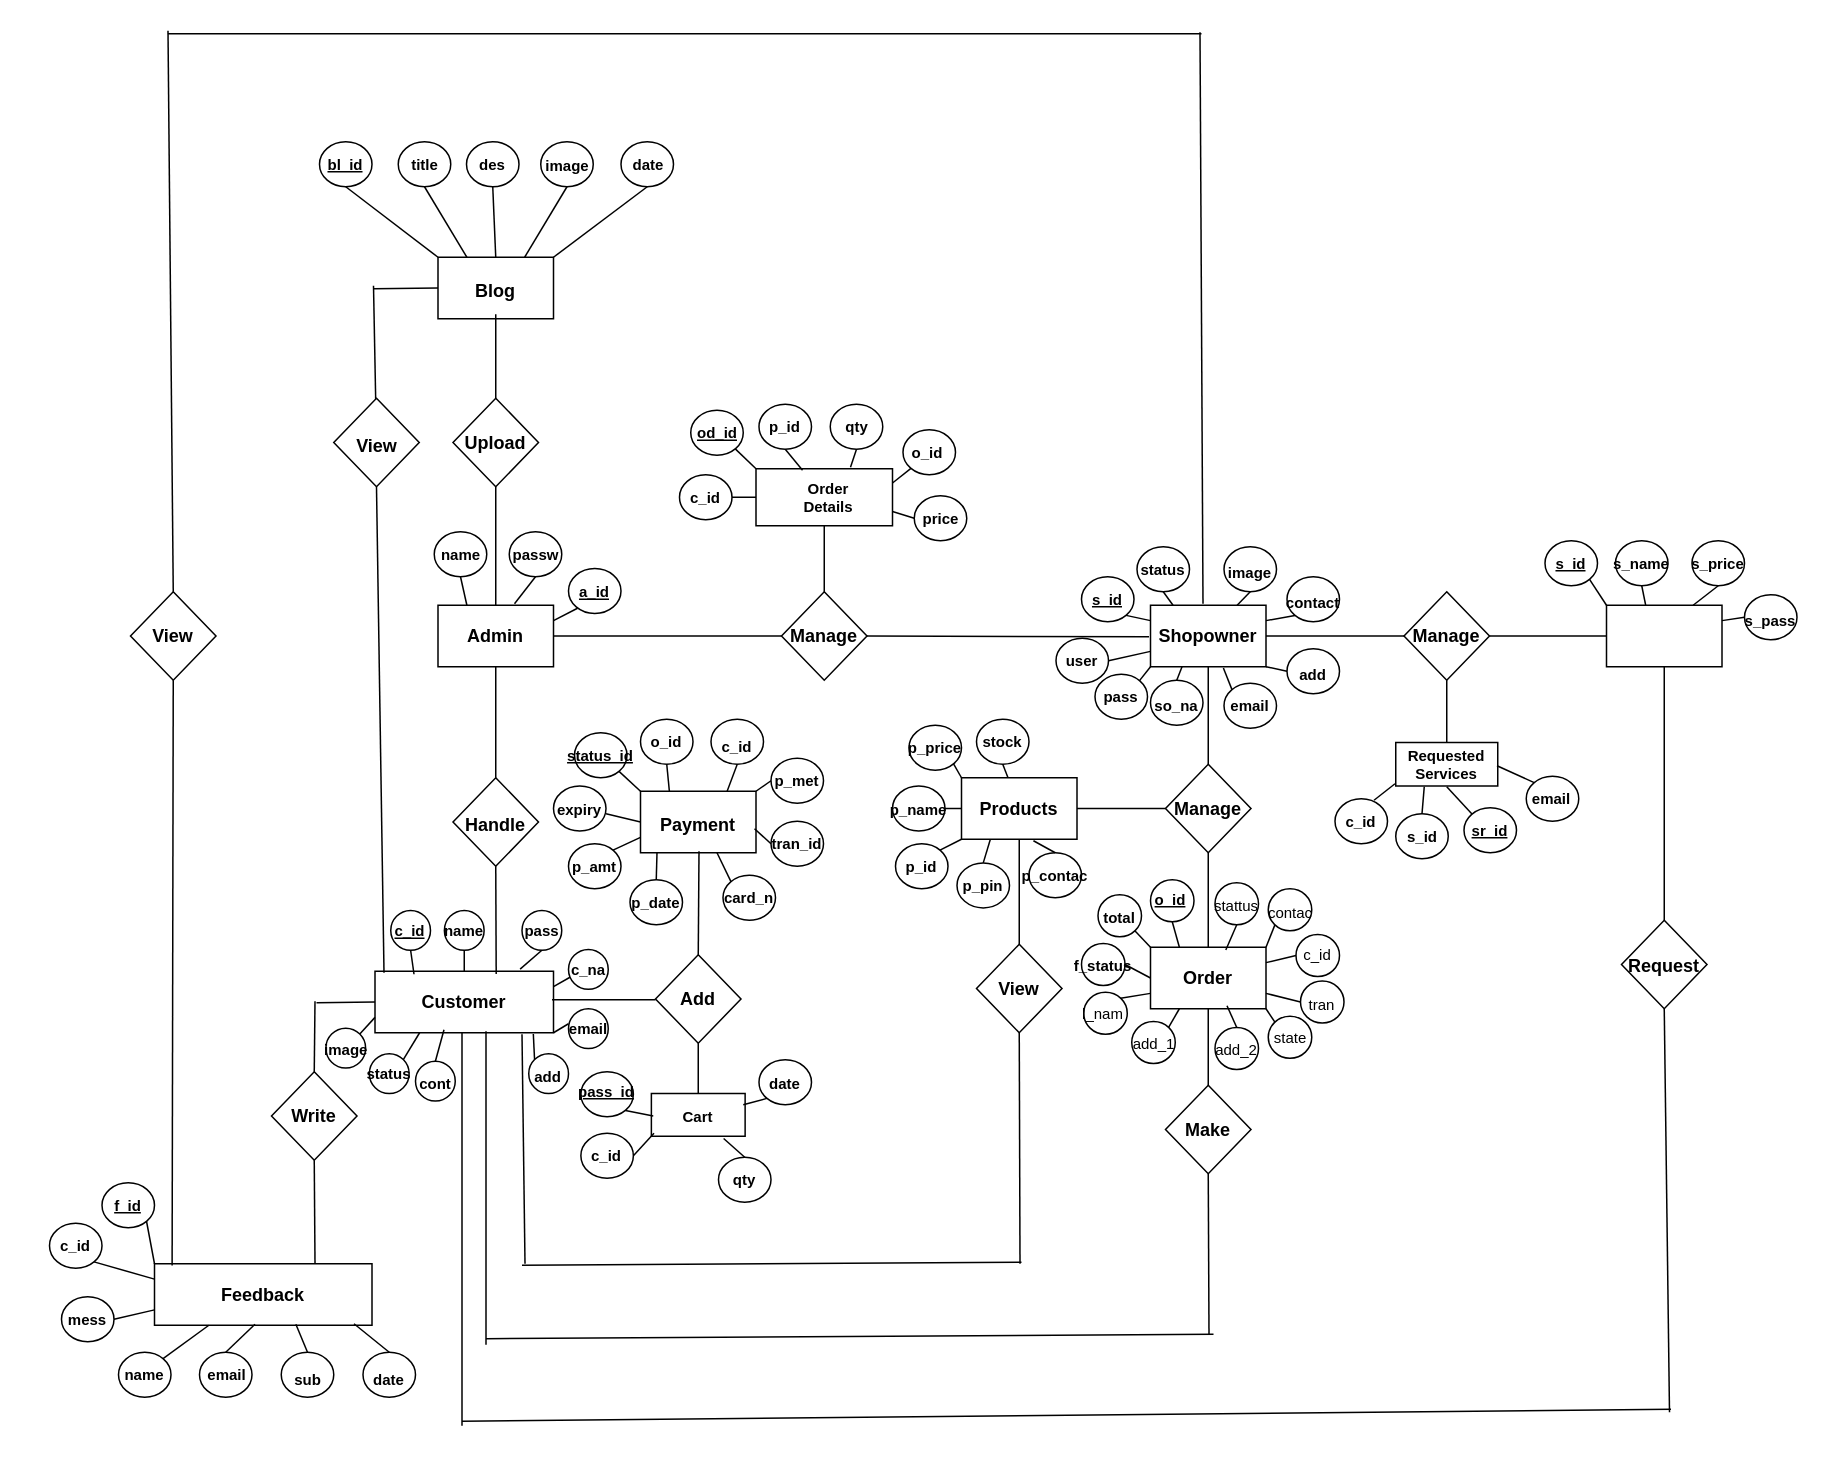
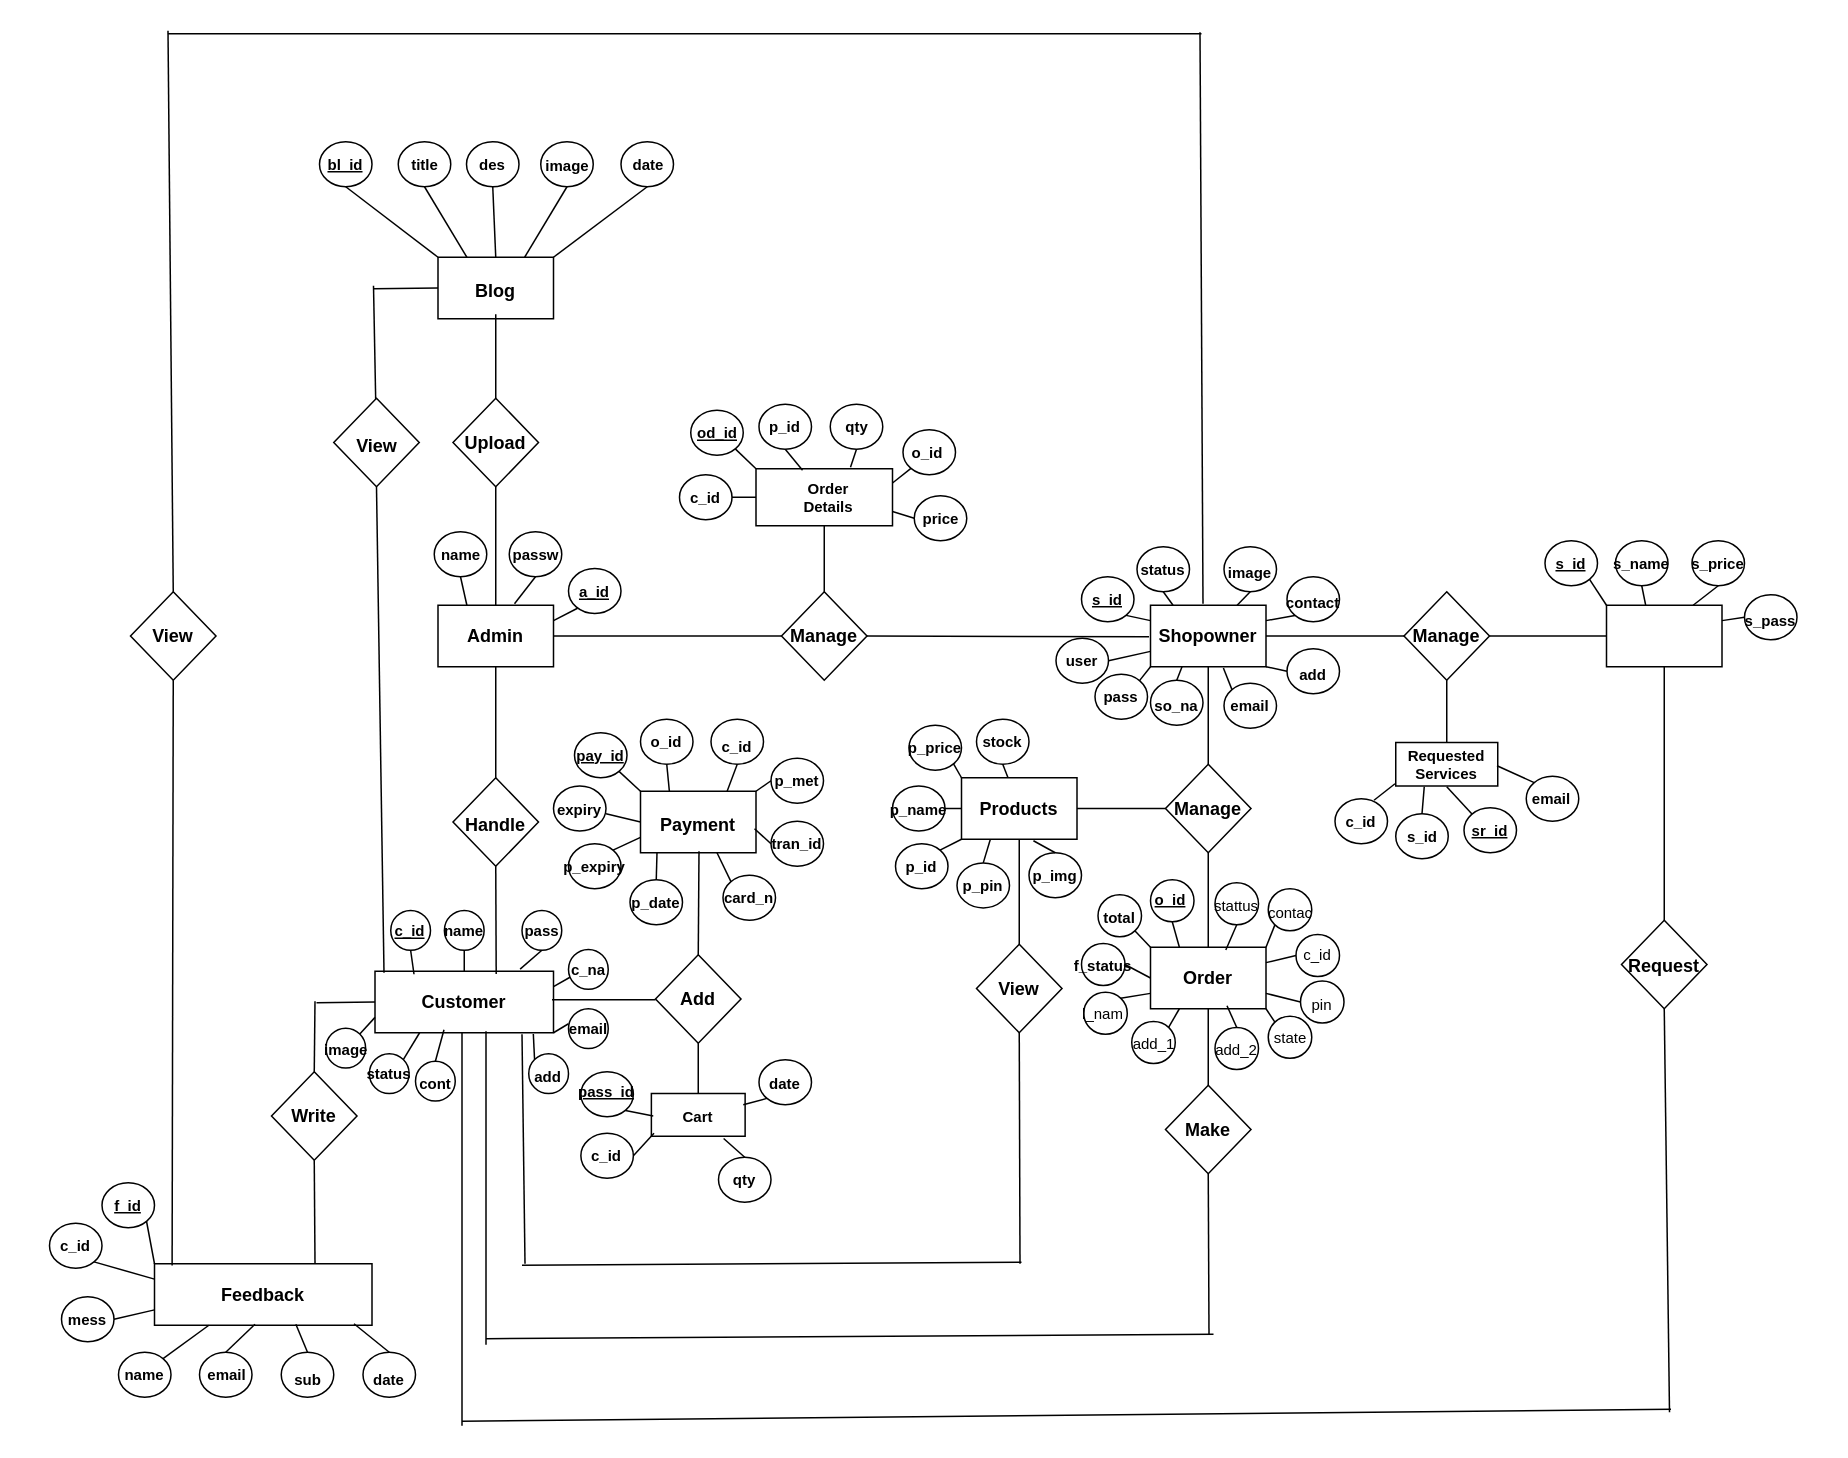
node "status_id": label "status_id" -> "pay_id"
node "p_amt": label "p_amt" -> "p_expiry"
node "p_contac": label "p_contac" -> "p_img"
node "tran": label "tran" -> "pin"
